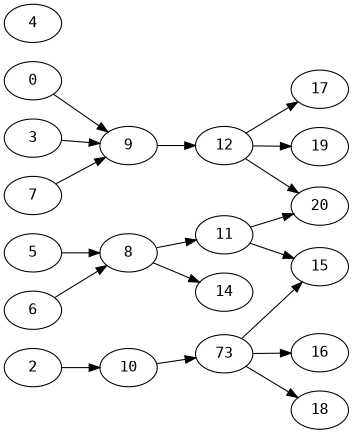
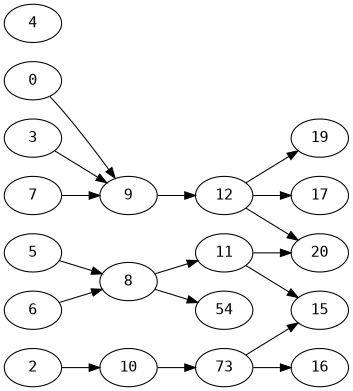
node "14": label "14" -> "54"
node "18": removed
